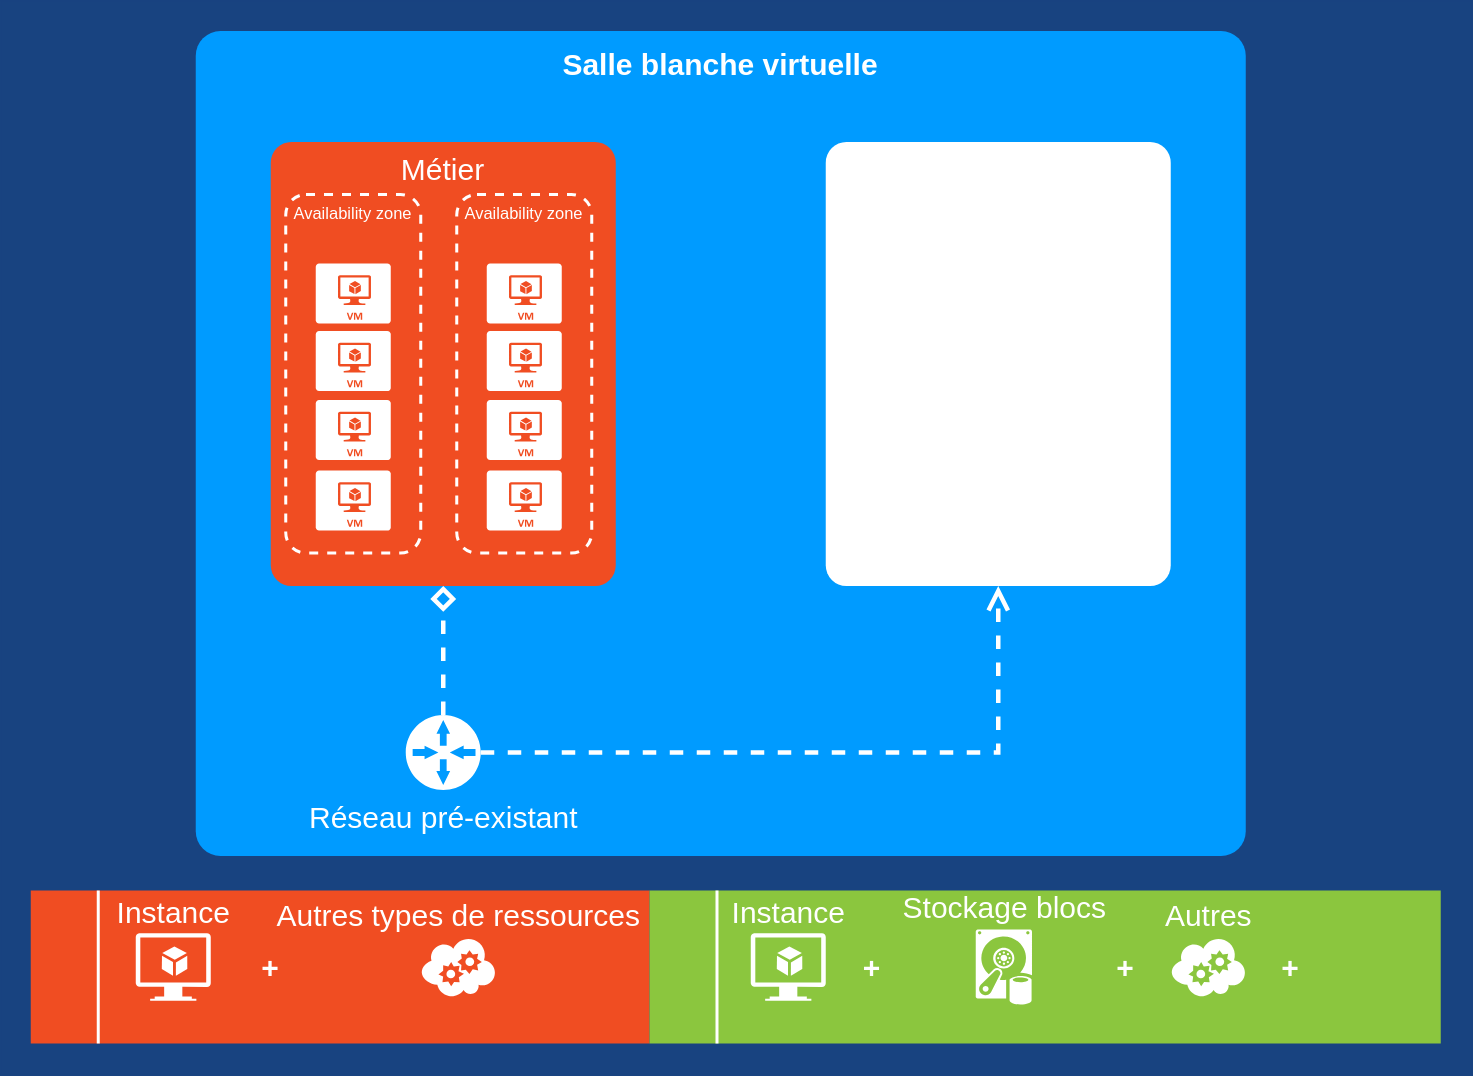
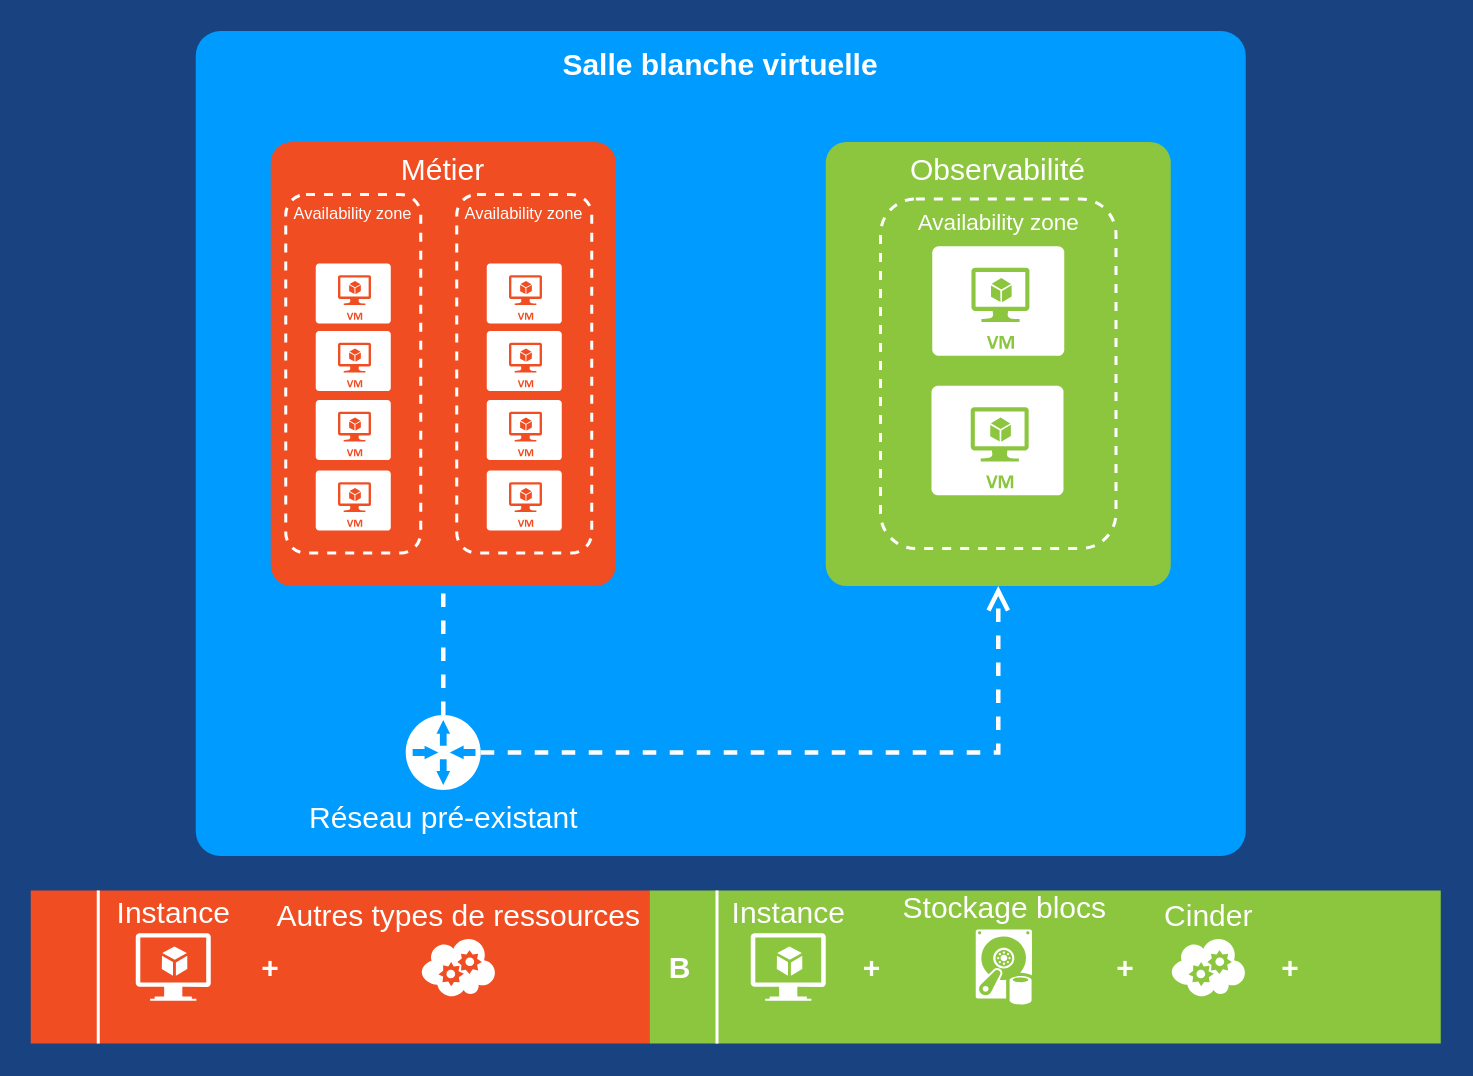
node "Observabilité": fillcolor #ffffff -> #8bc63e
edge "Réseau pré-existant" -> "Métier": arrowhead diamond -> none
node "Autres": label "Autres" -> "Cinder"
node "B": added
